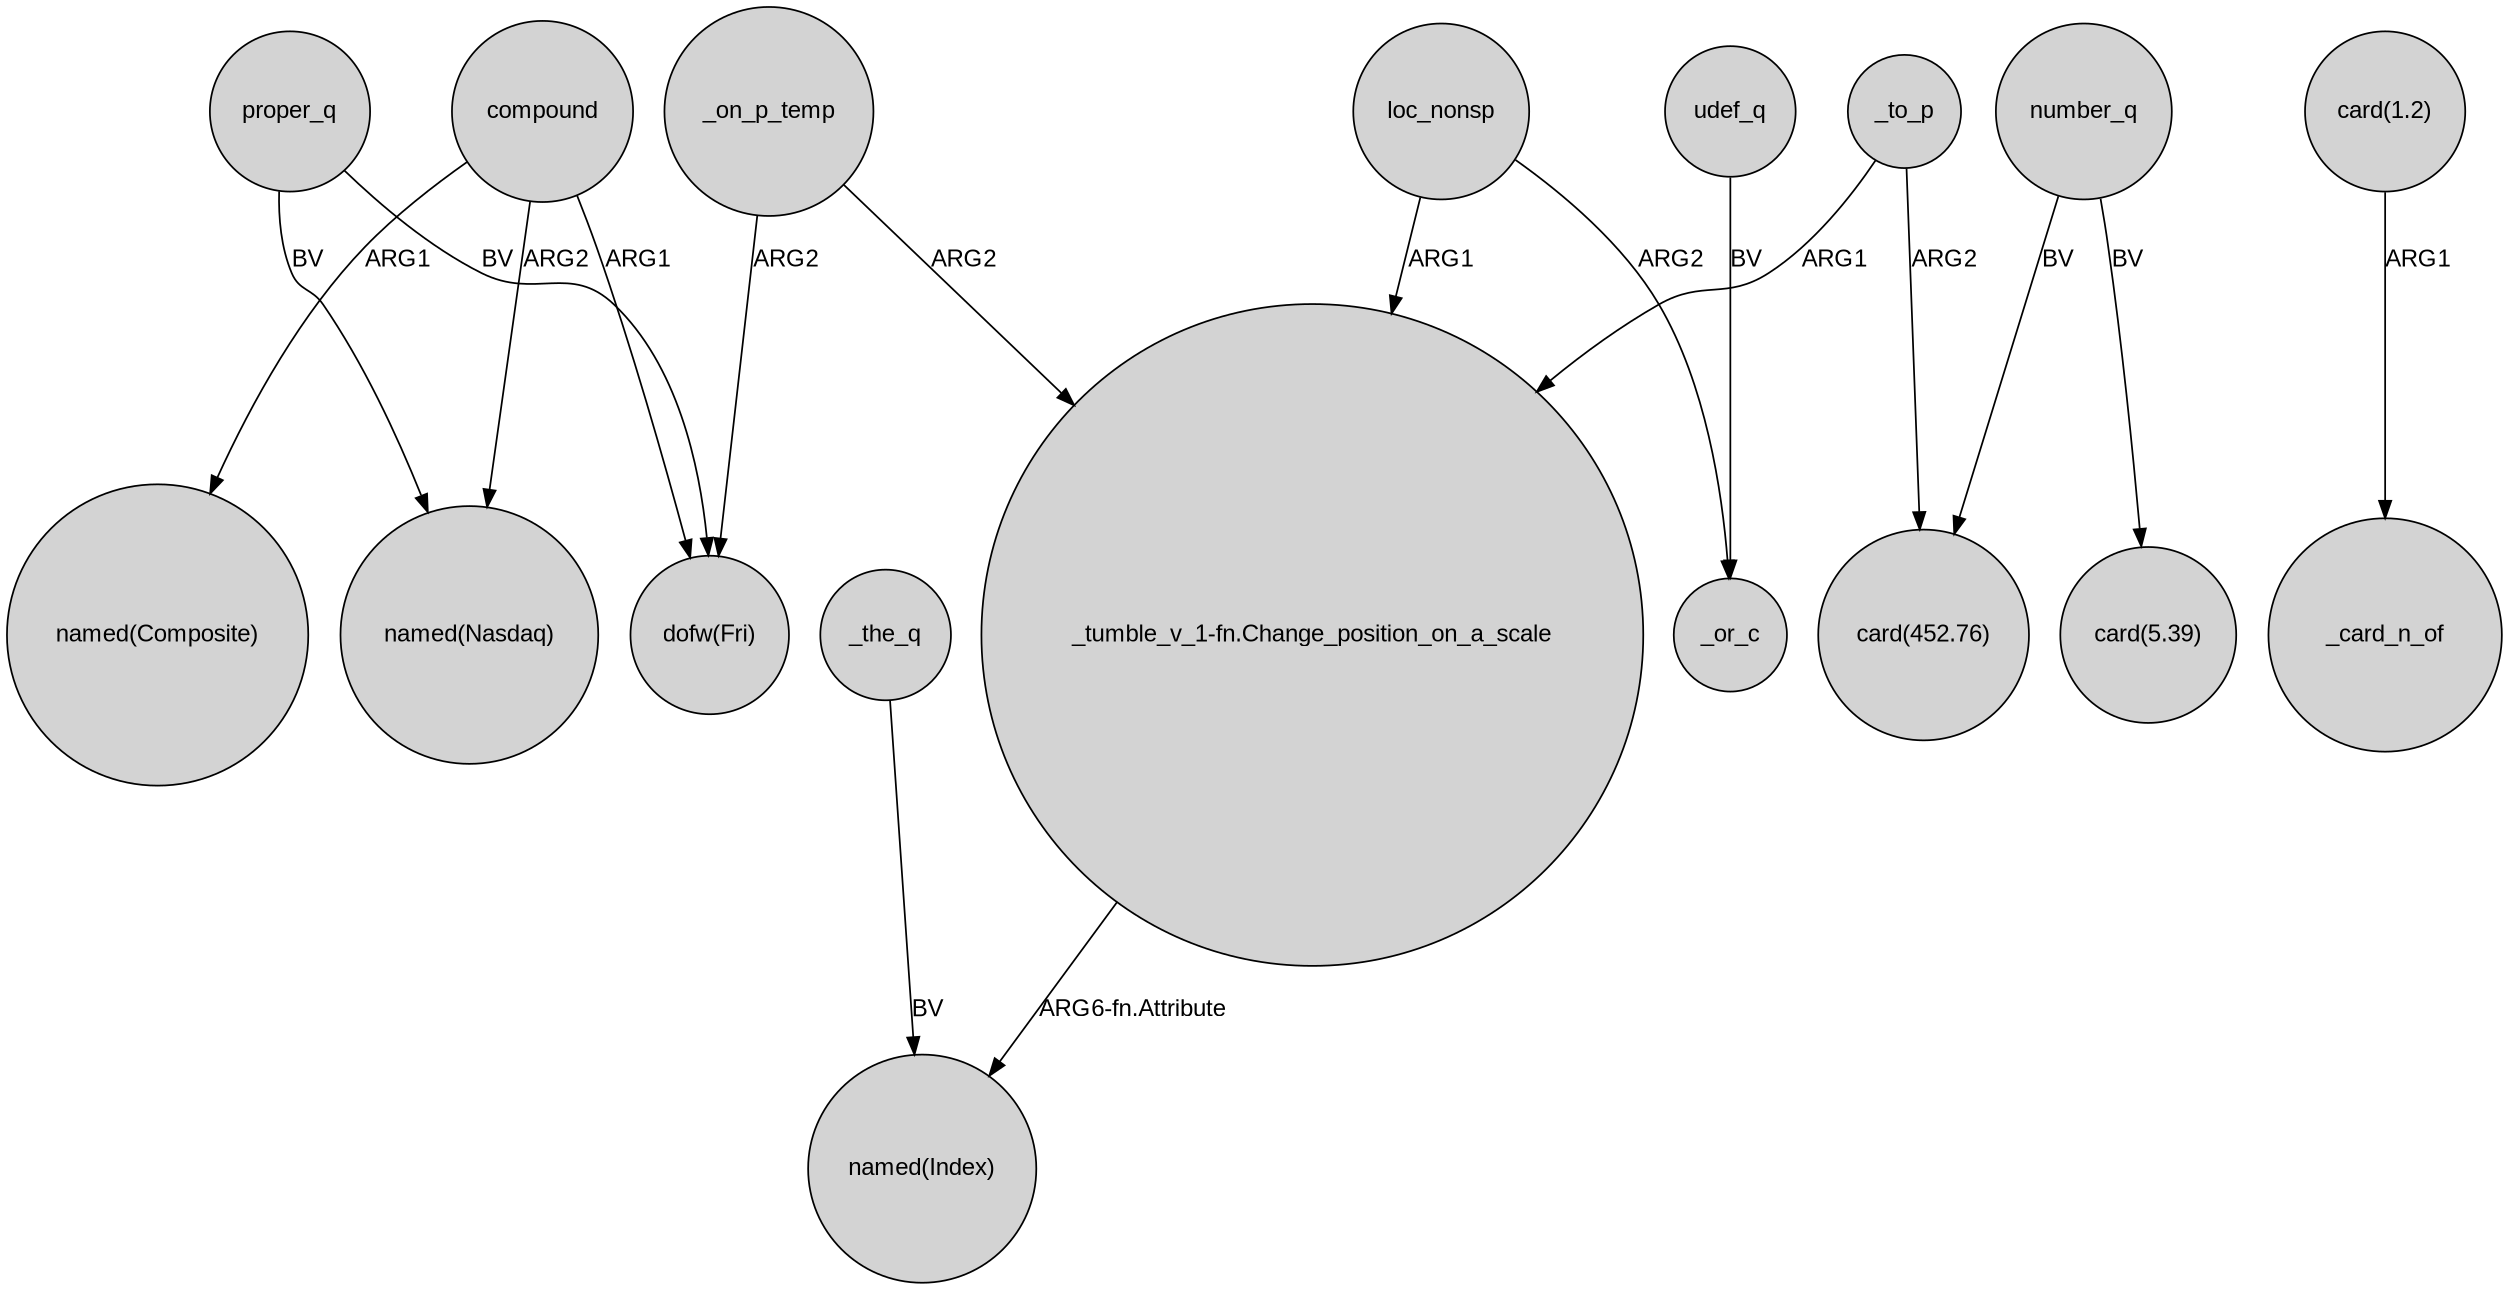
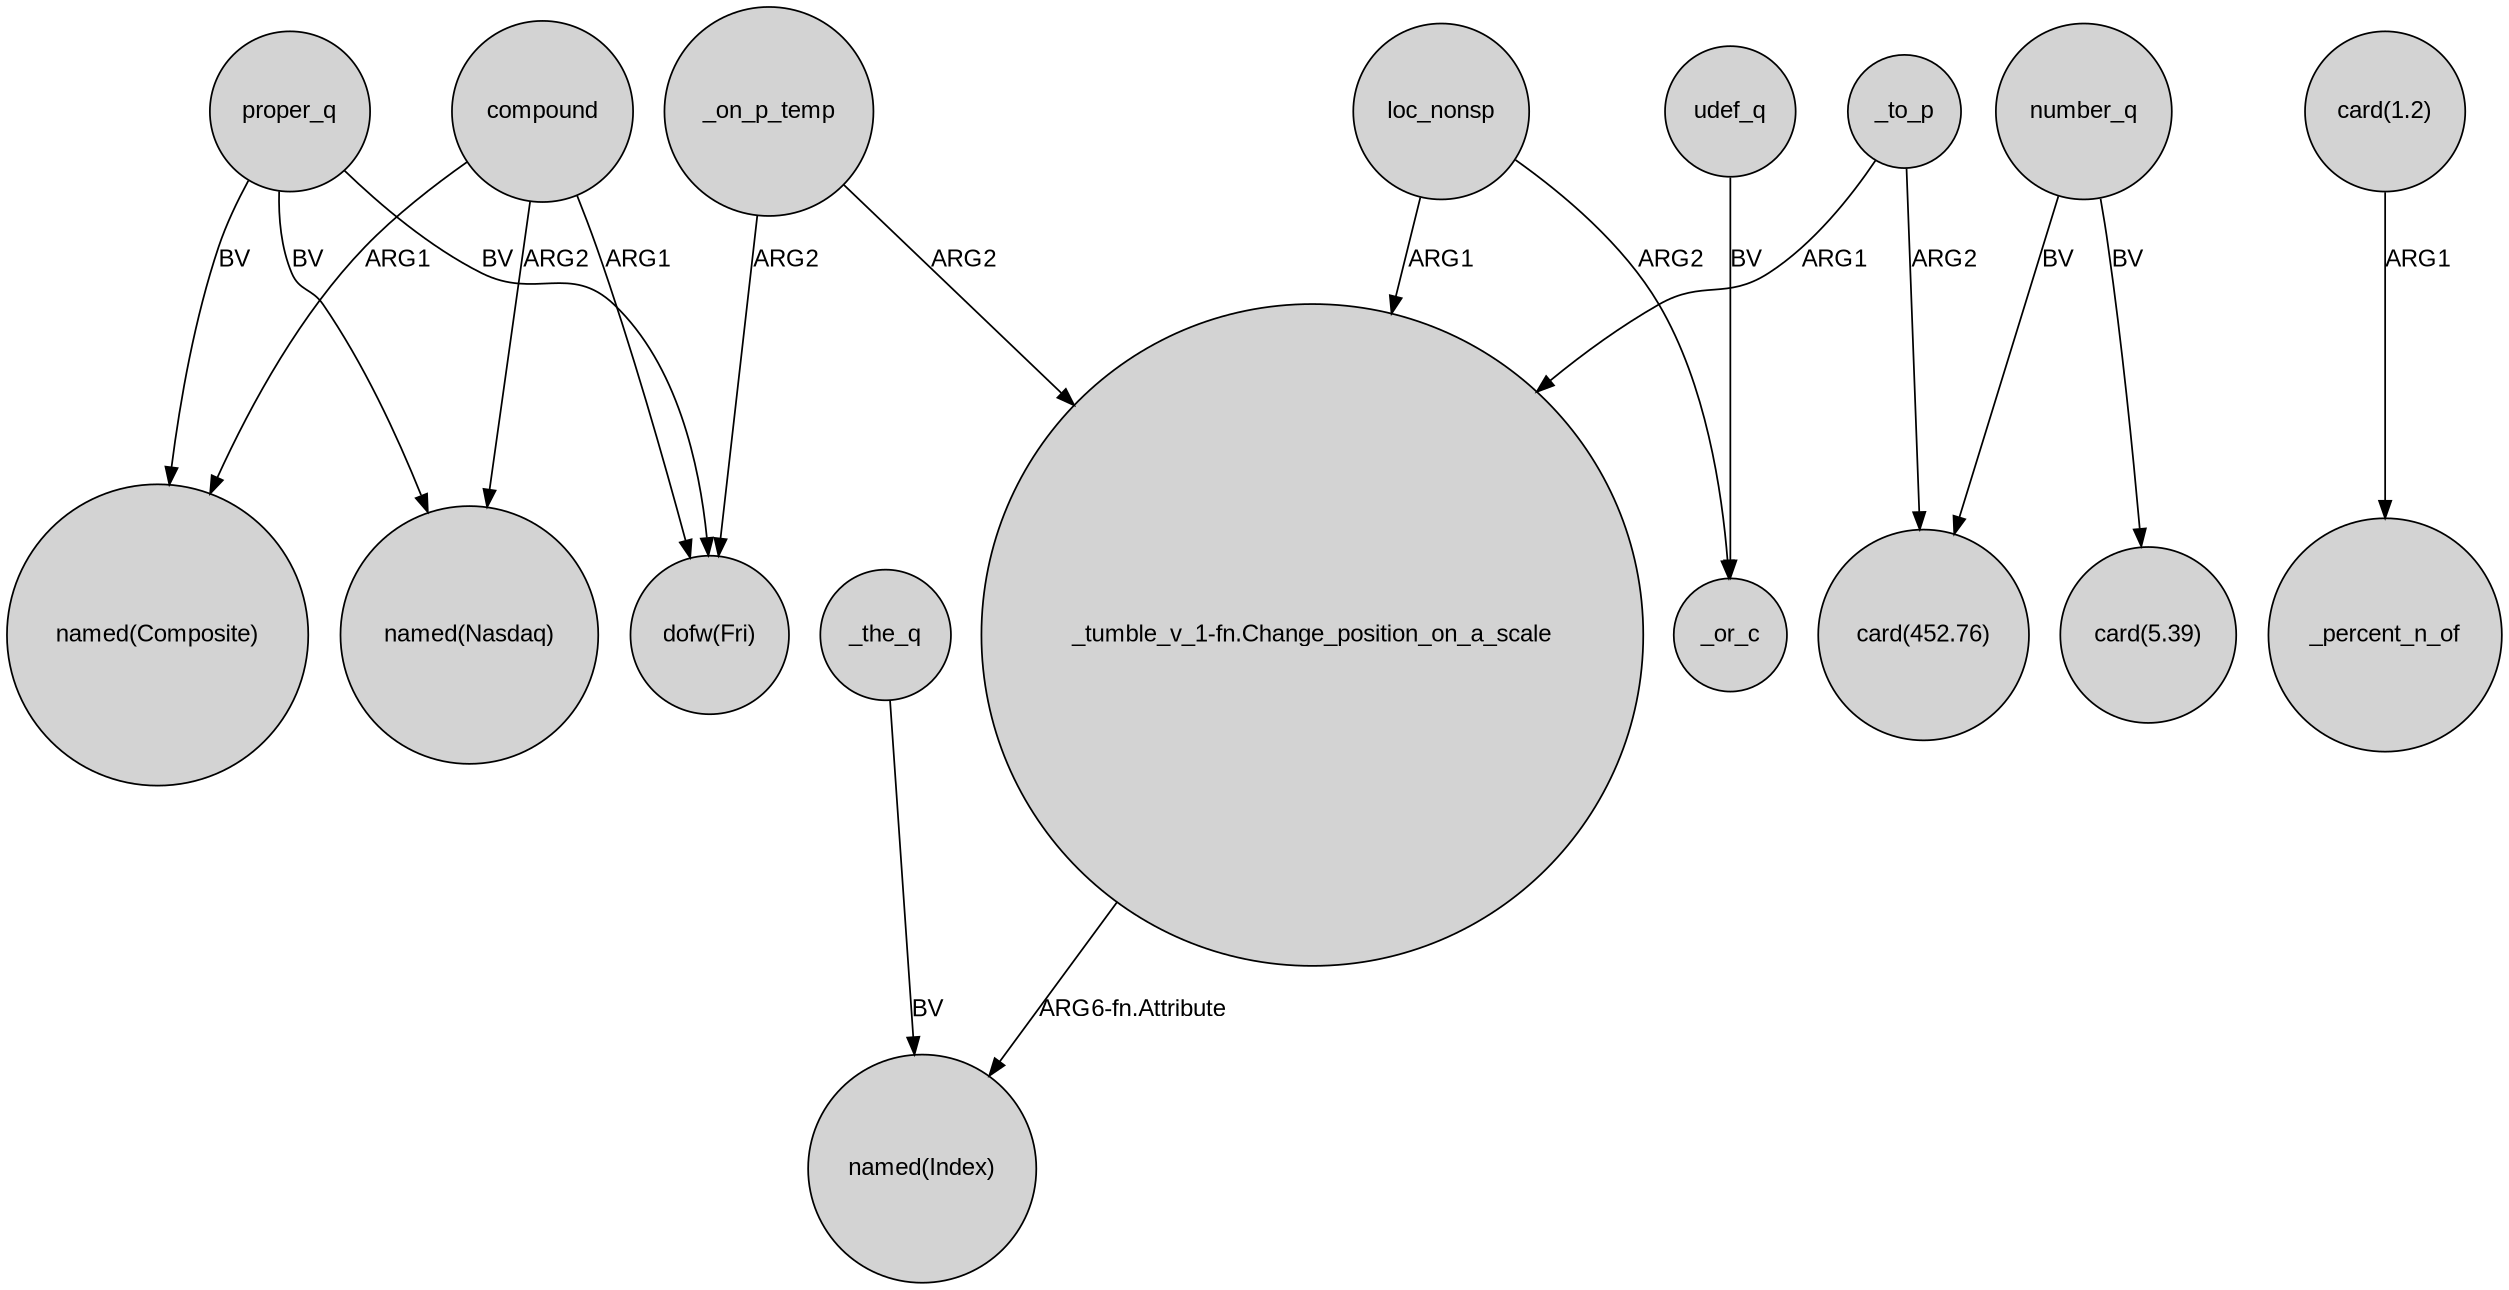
edge "proper_q" -> "named(Composite)": added, label "BV"
node "_card_n_of": label "_card_n_of" -> "_percent_n_of"
